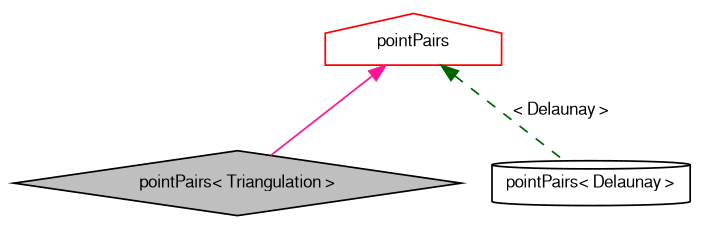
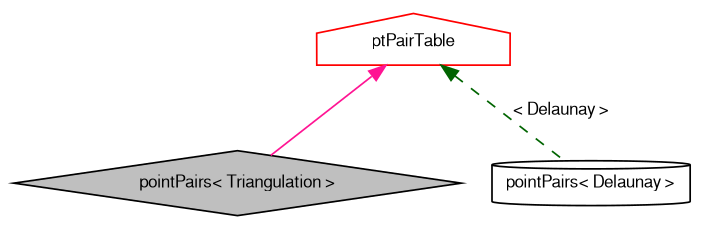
node "pointPairs": label "pointPairs" -> "ptPairTable"
